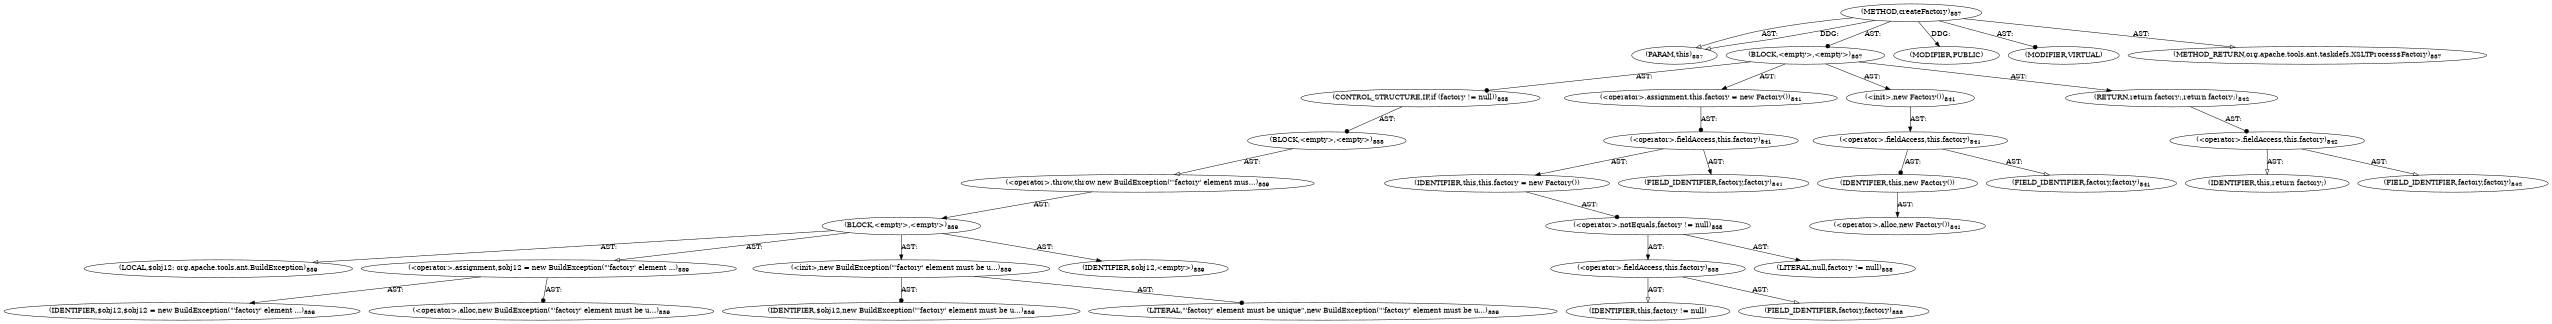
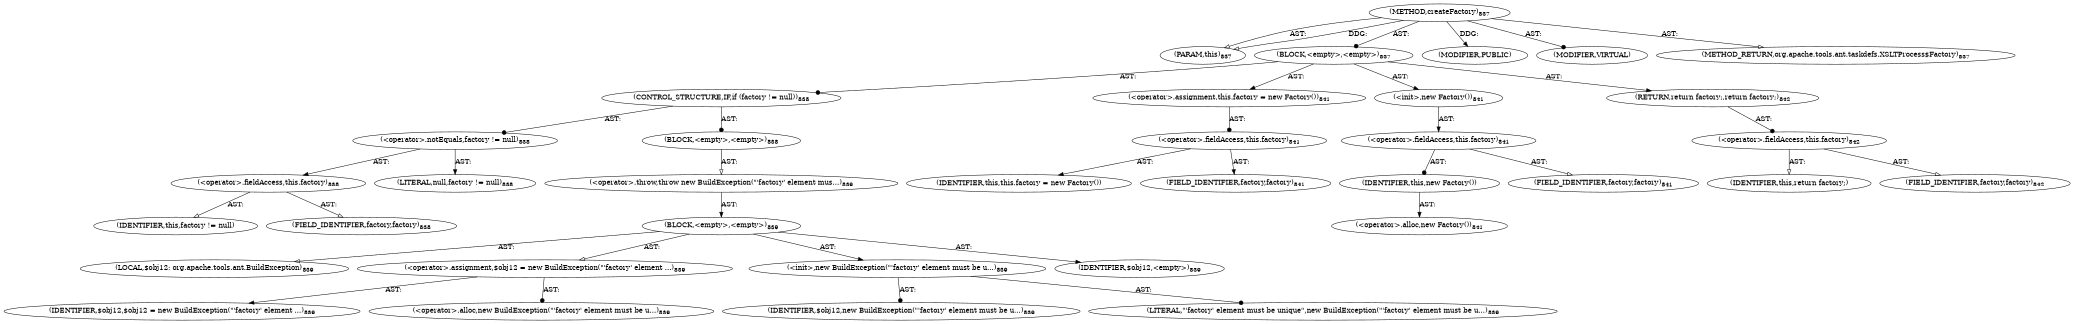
edge "(IDENTIFIER,this,this.factory = new Factory())" -> "(<operator>.notEquals,factory != null)": now "(CONTROL_STRUCTURE,IF,if (factory != null))" -> "(<operator>.notEquals,factory != null)"
